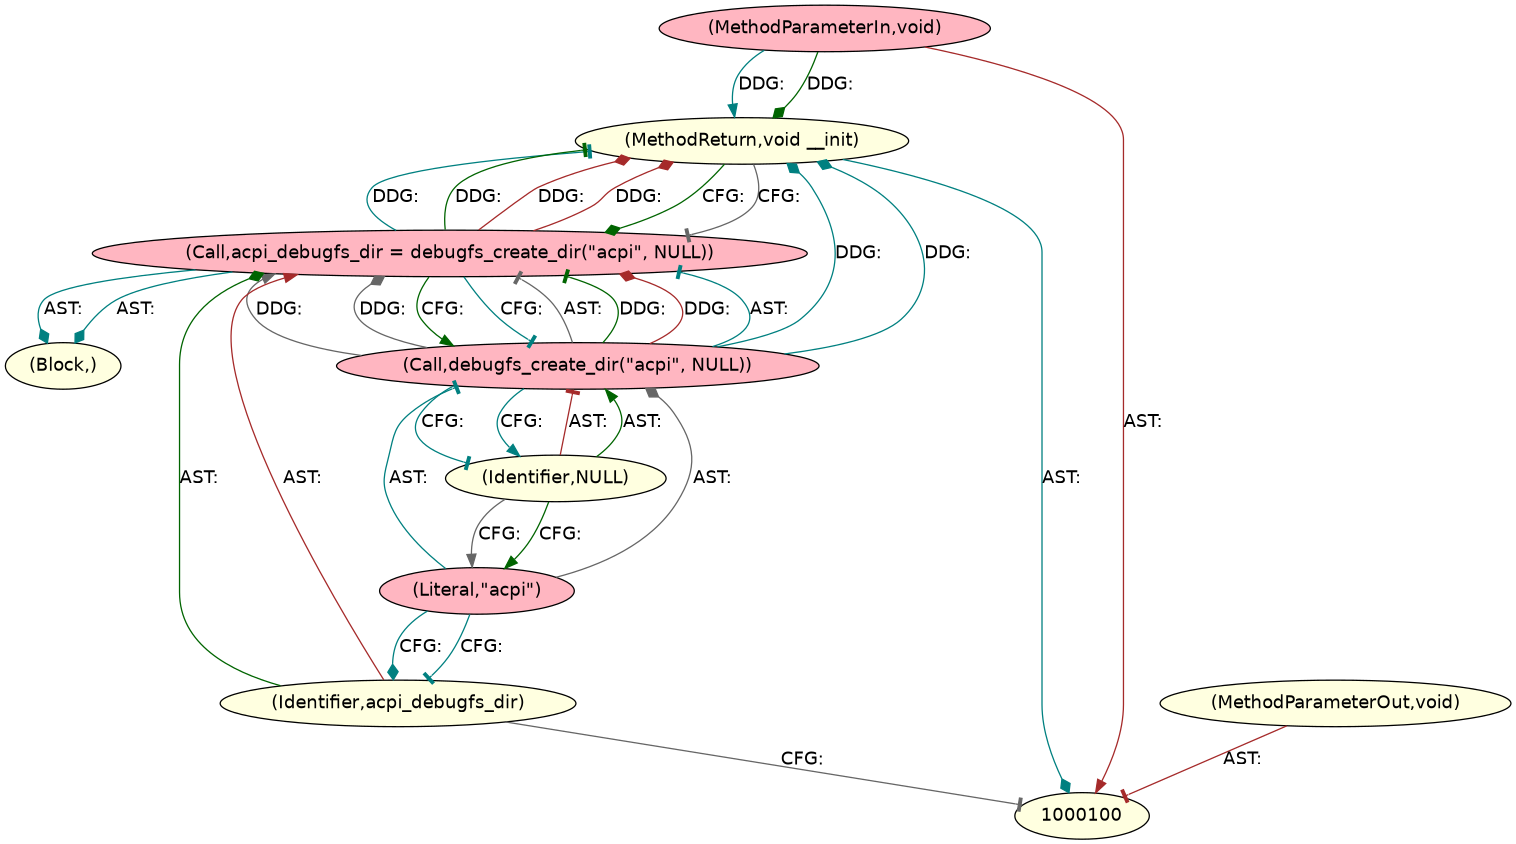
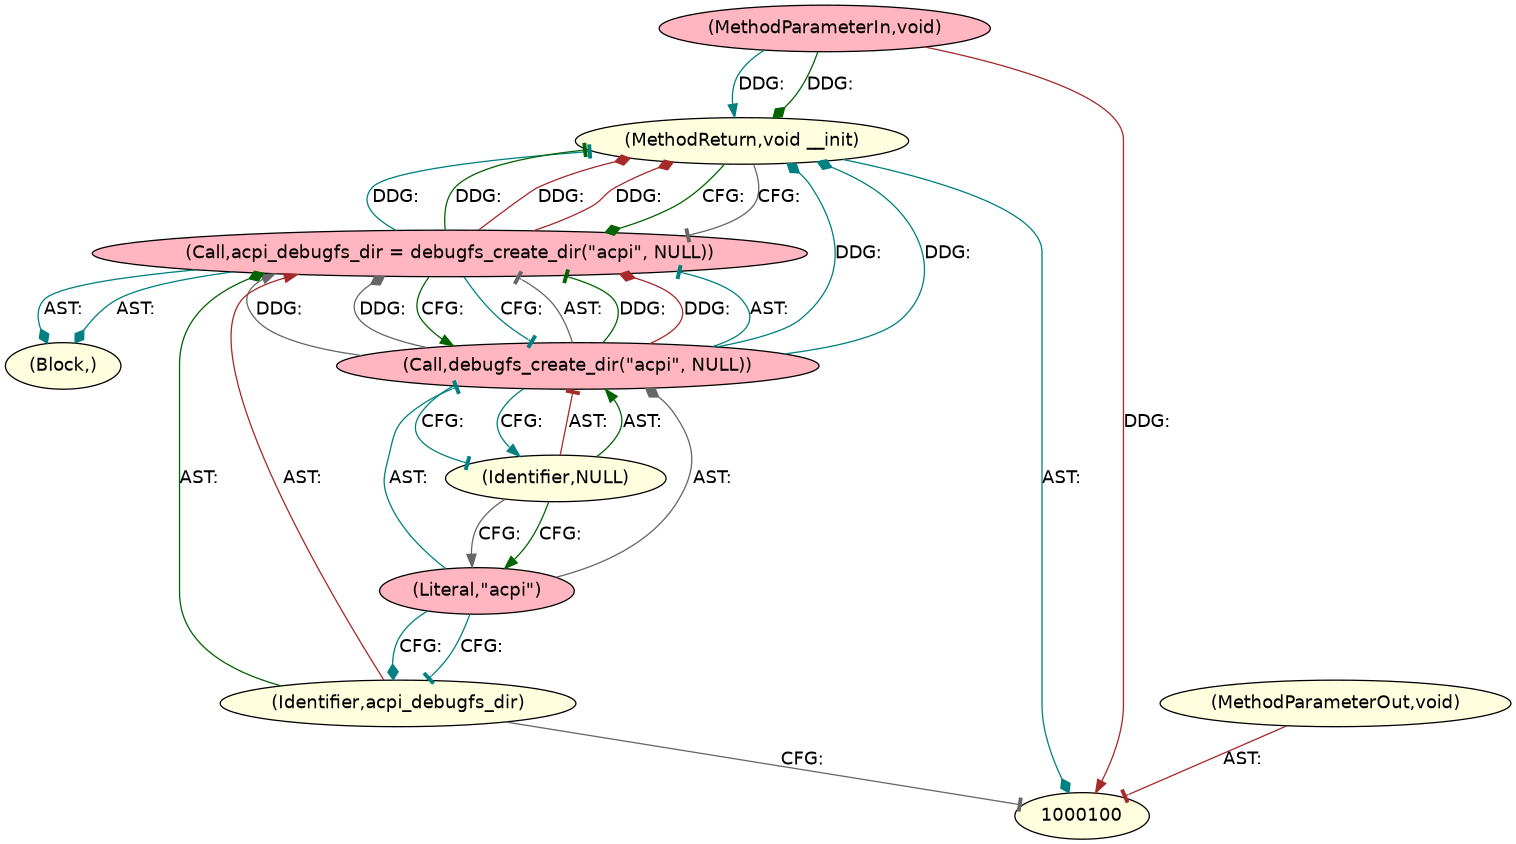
edge "(MethodParameterIn,void)" -> "1000100": label "AST: " -> "DDG: "
